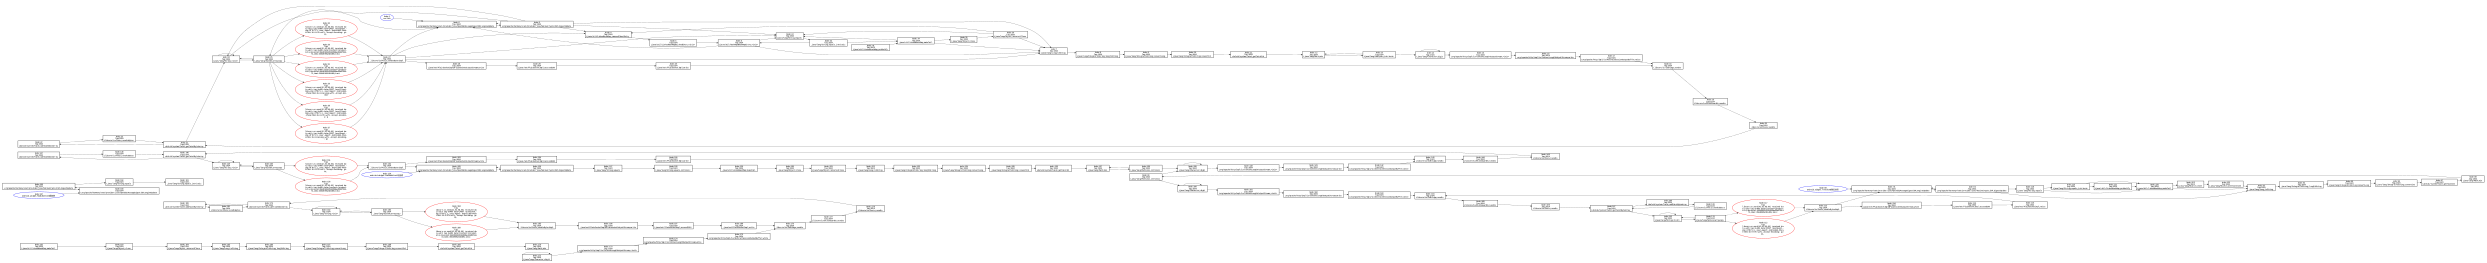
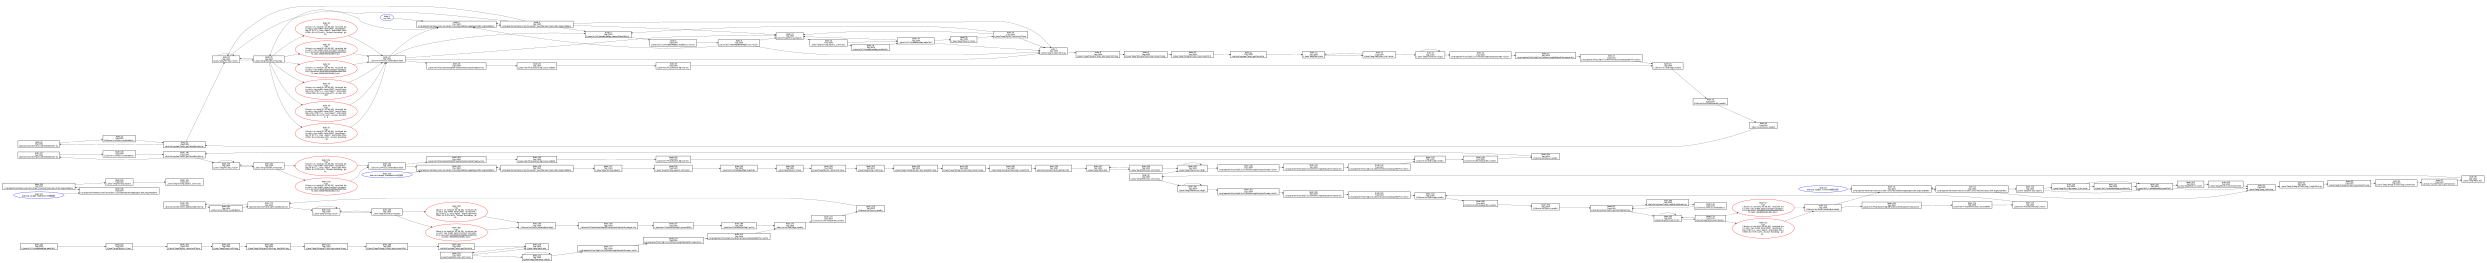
edge "Node:33 Tag:1024 Ljava/lang/String;equals_intrinsic" -> "Node:6 Tag:1024 Ljava/util/HashMap$HashMapEntry;<init>": now "Node:33 Tag:1024 Ljava/lang/String;equals_intrinsic" -> "Node:41 Tag:1024 Ljava/util/LinkedHashMap;preModify"
node "Node:171 Tag:1024 Ljava/lang/Math;min_intrinsic": added
